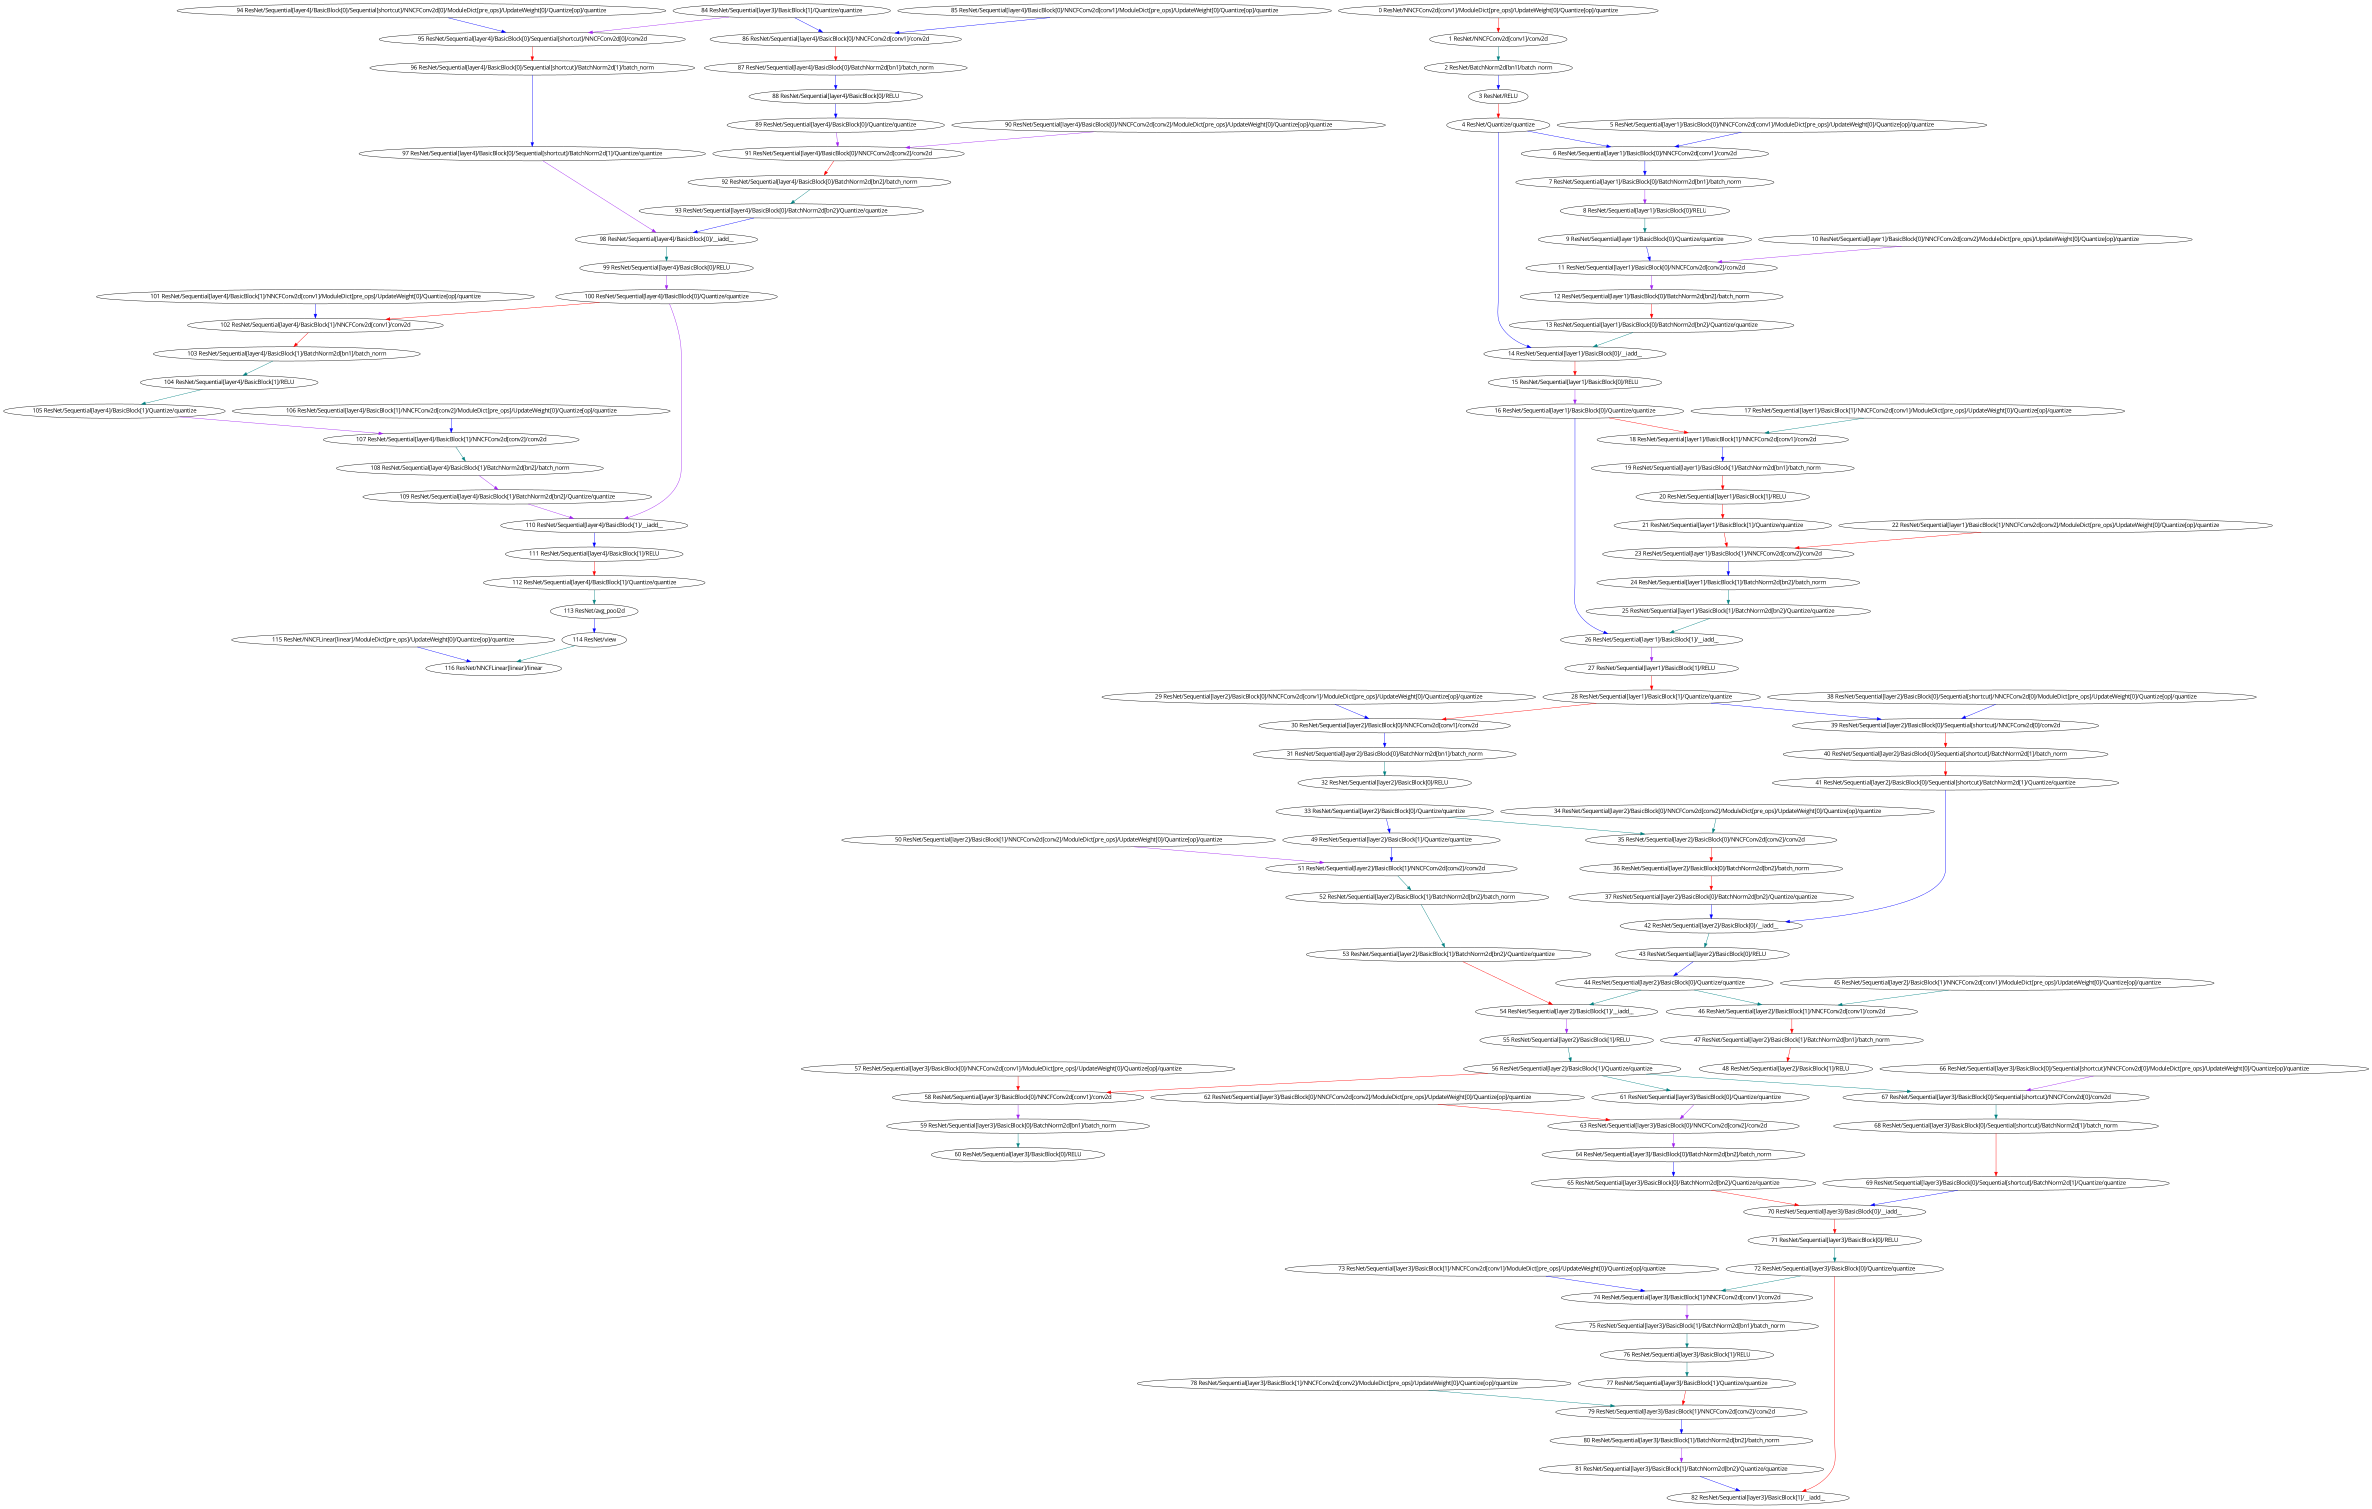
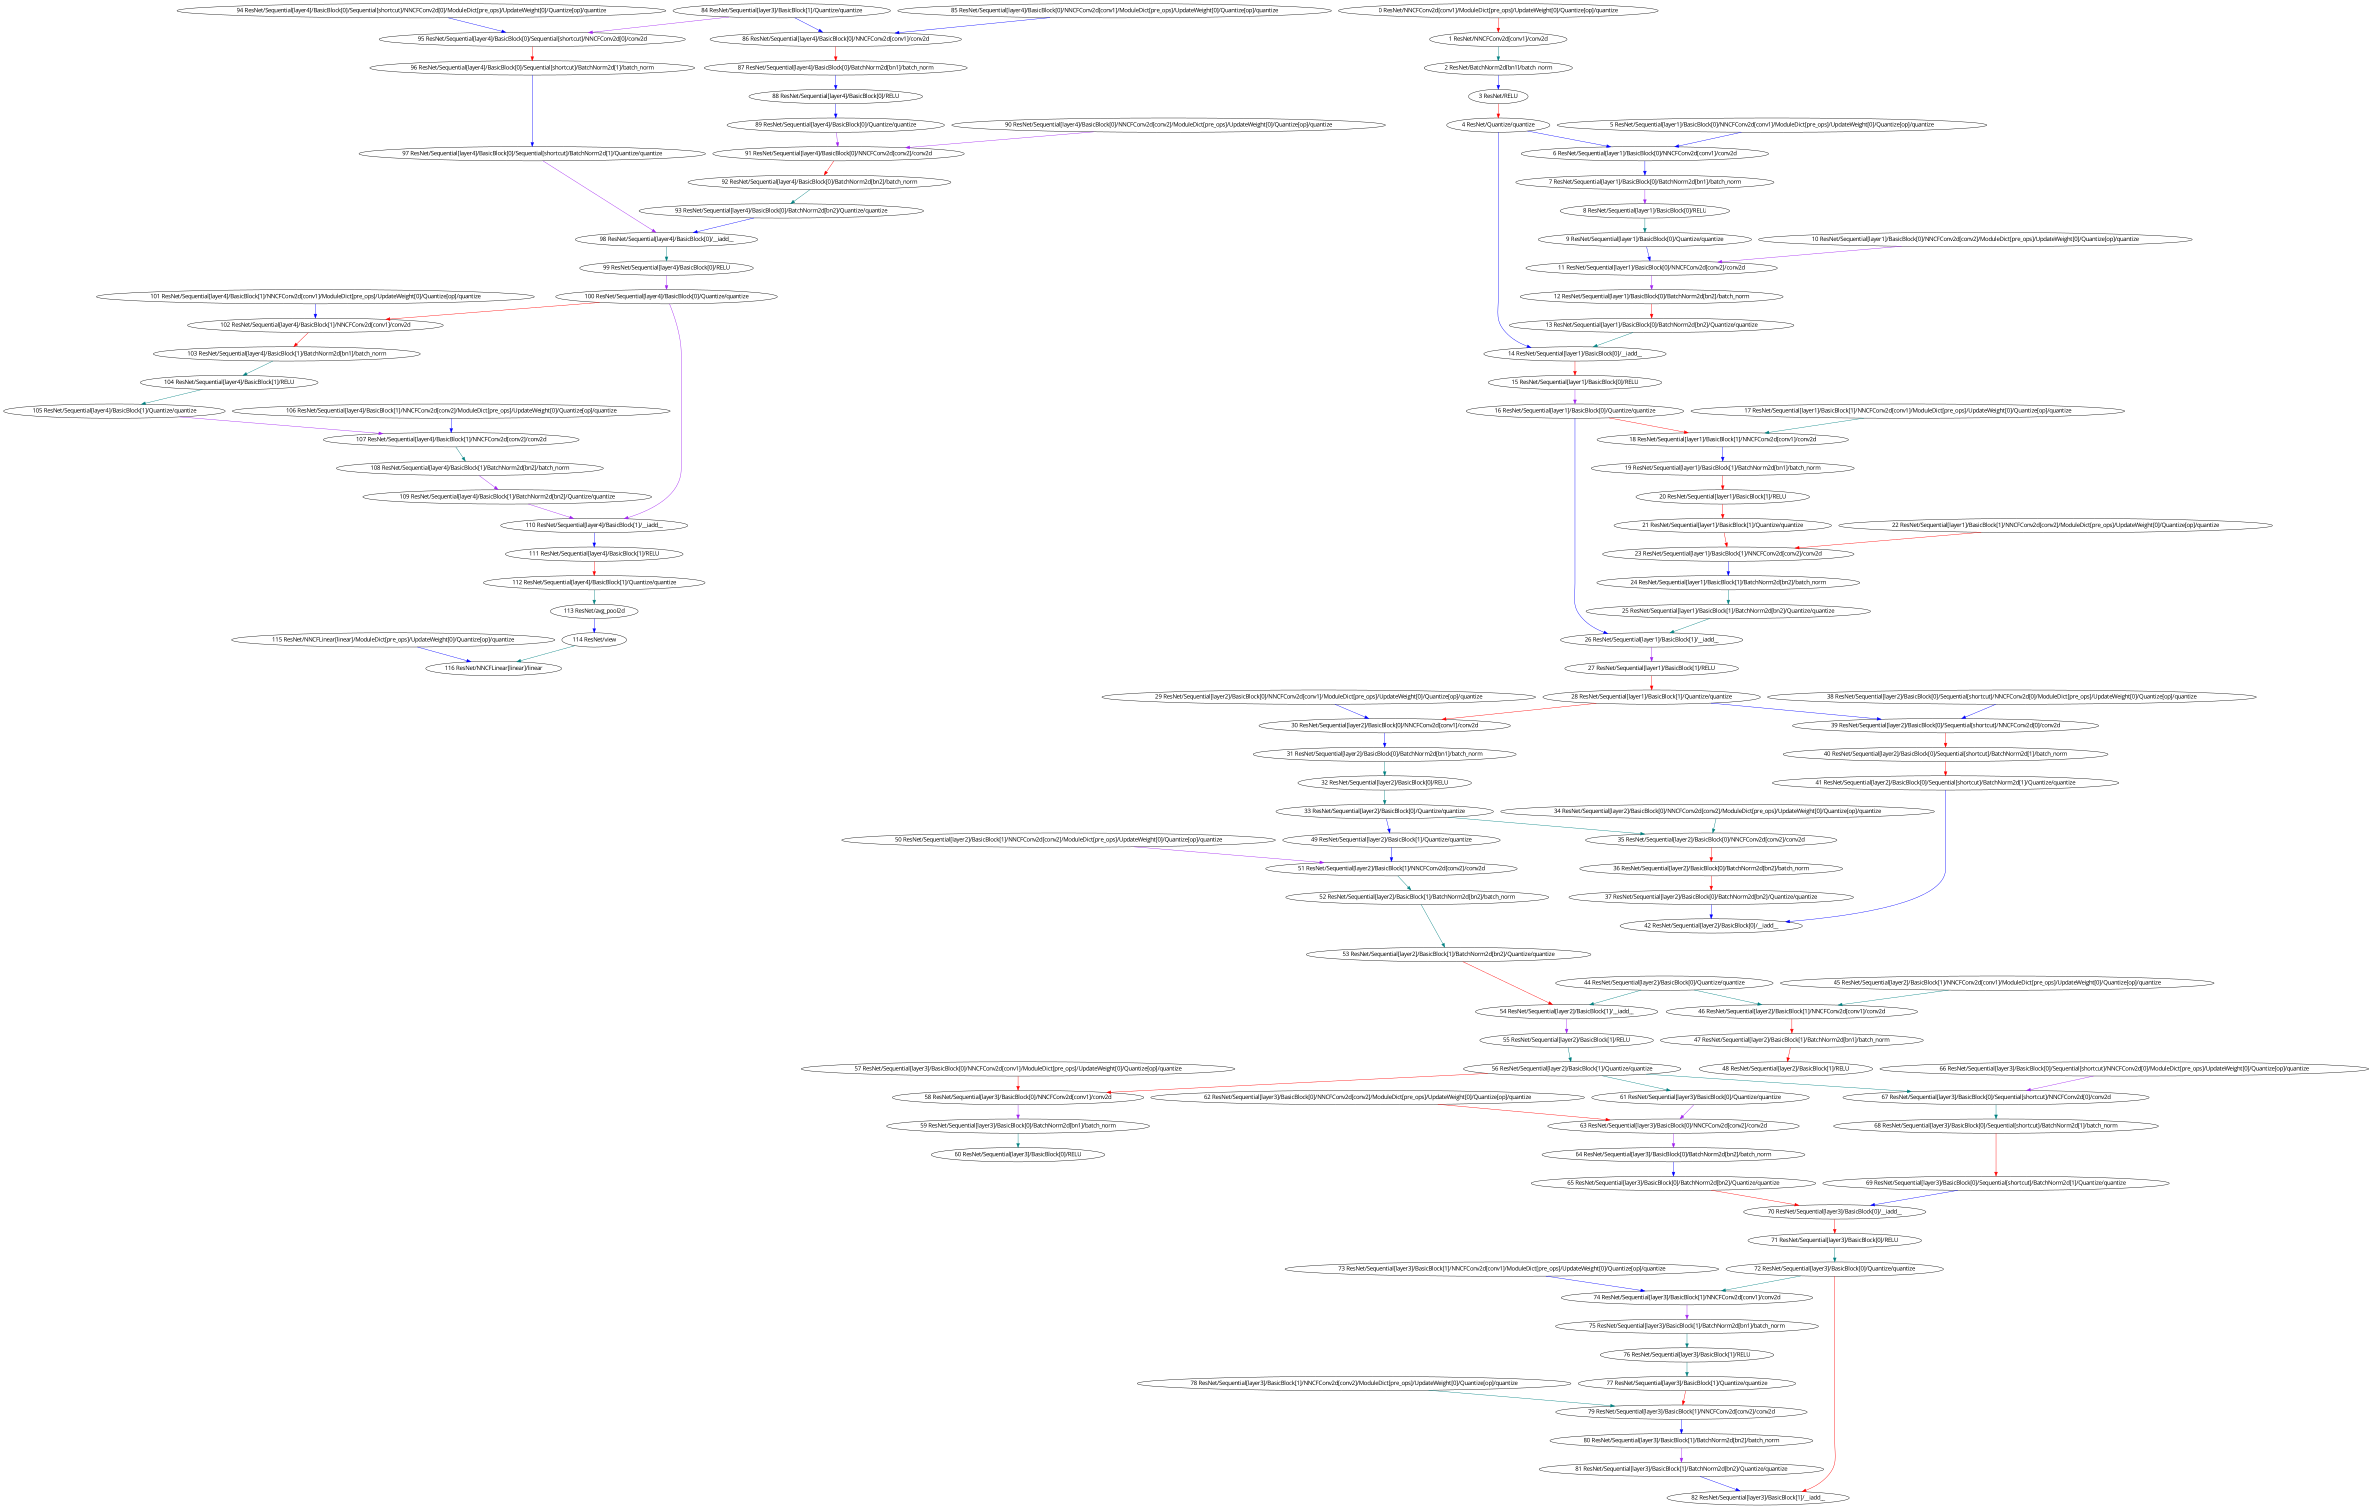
edge "32 ResNet/Sequential[layer2]/BasicBlock[0]/RELU" -> "33 ResNet/Sequential[layer2]/BasicBlock[0]/Quantize/quantize": added
node "43 ResNet/Sequential[layer2]/BasicBlock[0]/RELU": removed
